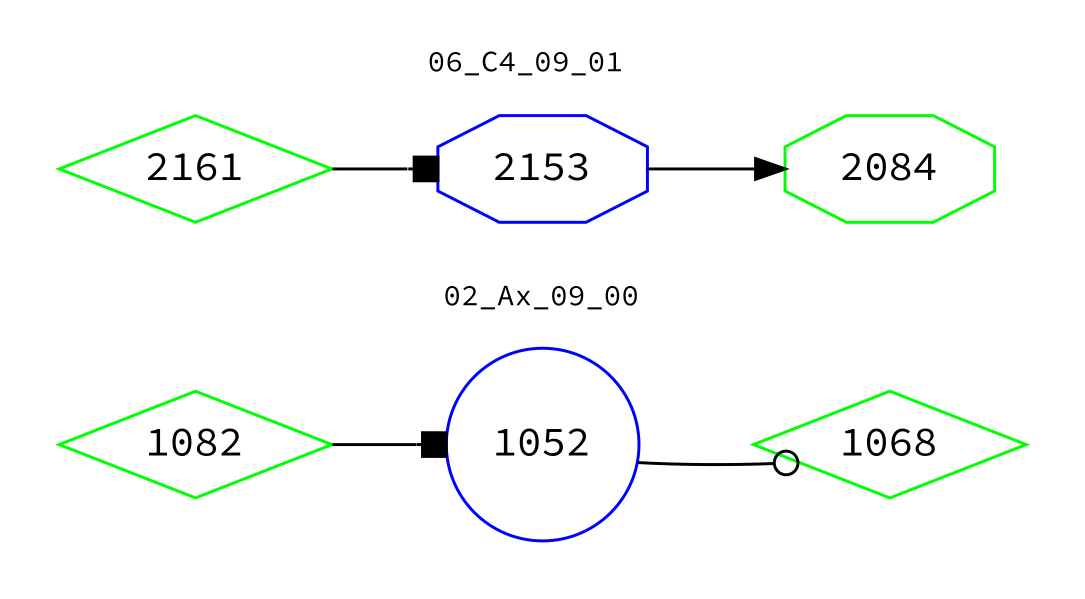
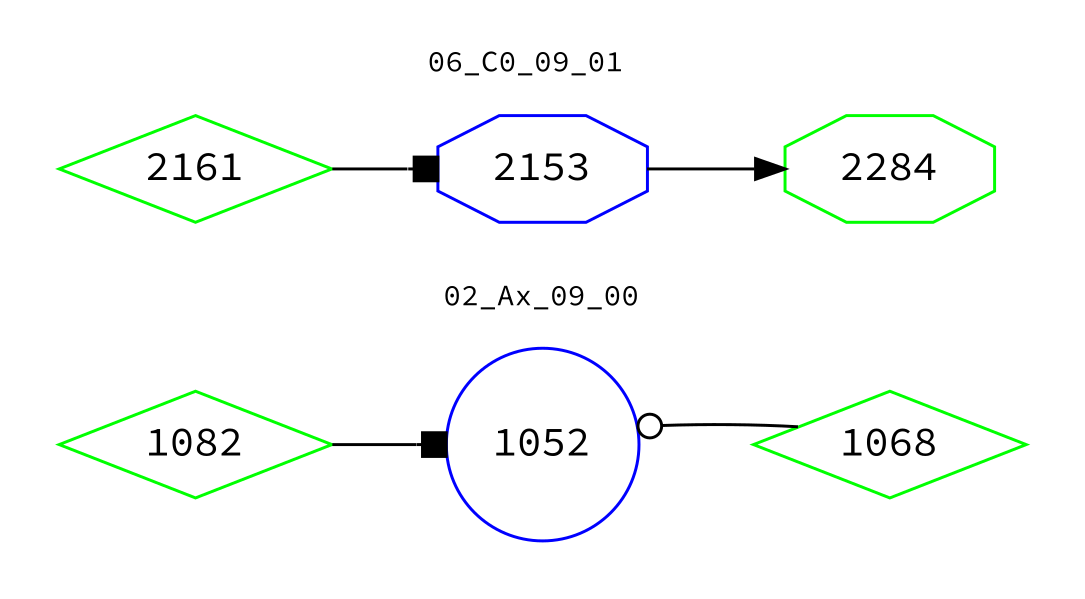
cluster "06_C4_09_01": label "06_C4_09_01" -> "06_C0_09_01"
node "2084": label "2084" -> "2284"
edge "1052" -> "1068": reversed
